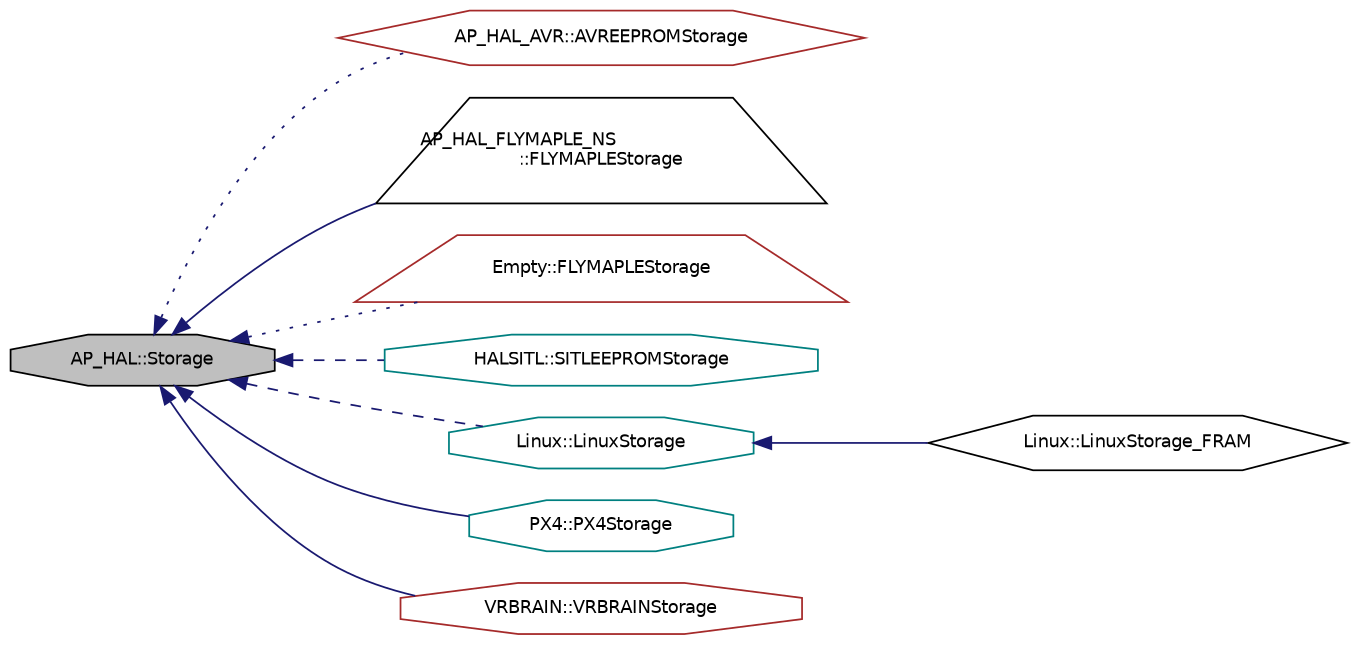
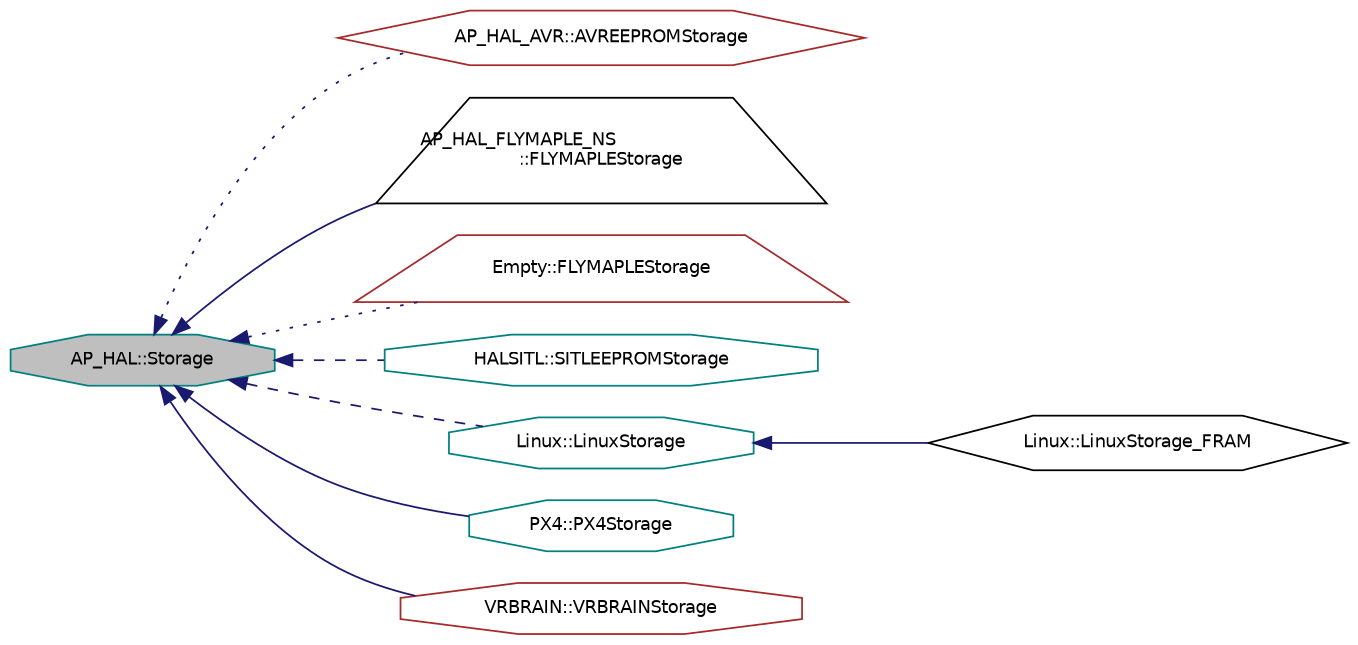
node "AP_HAL::Storage": color black -> teal
